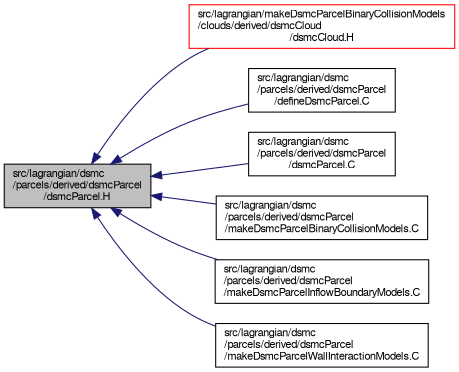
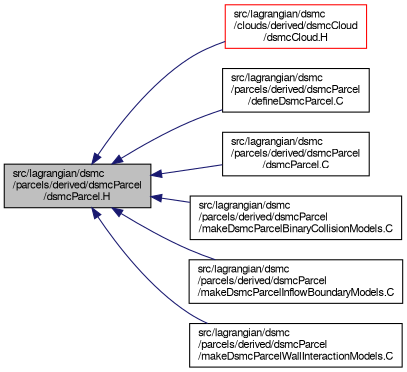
node "src/lagrangian/makeDsmcParcelBinaryCollisionModels /clouds/derived/dsmcCloud /dsmcCloud.H": label "src/lagrangian/makeDsmcParcelBinaryCollisionModels /clouds/derived/dsmcCloud /dsmcCloud.H" -> "src/lagrangian/dsmc /clouds/derived/dsmcCloud /dsmcCloud.H"
